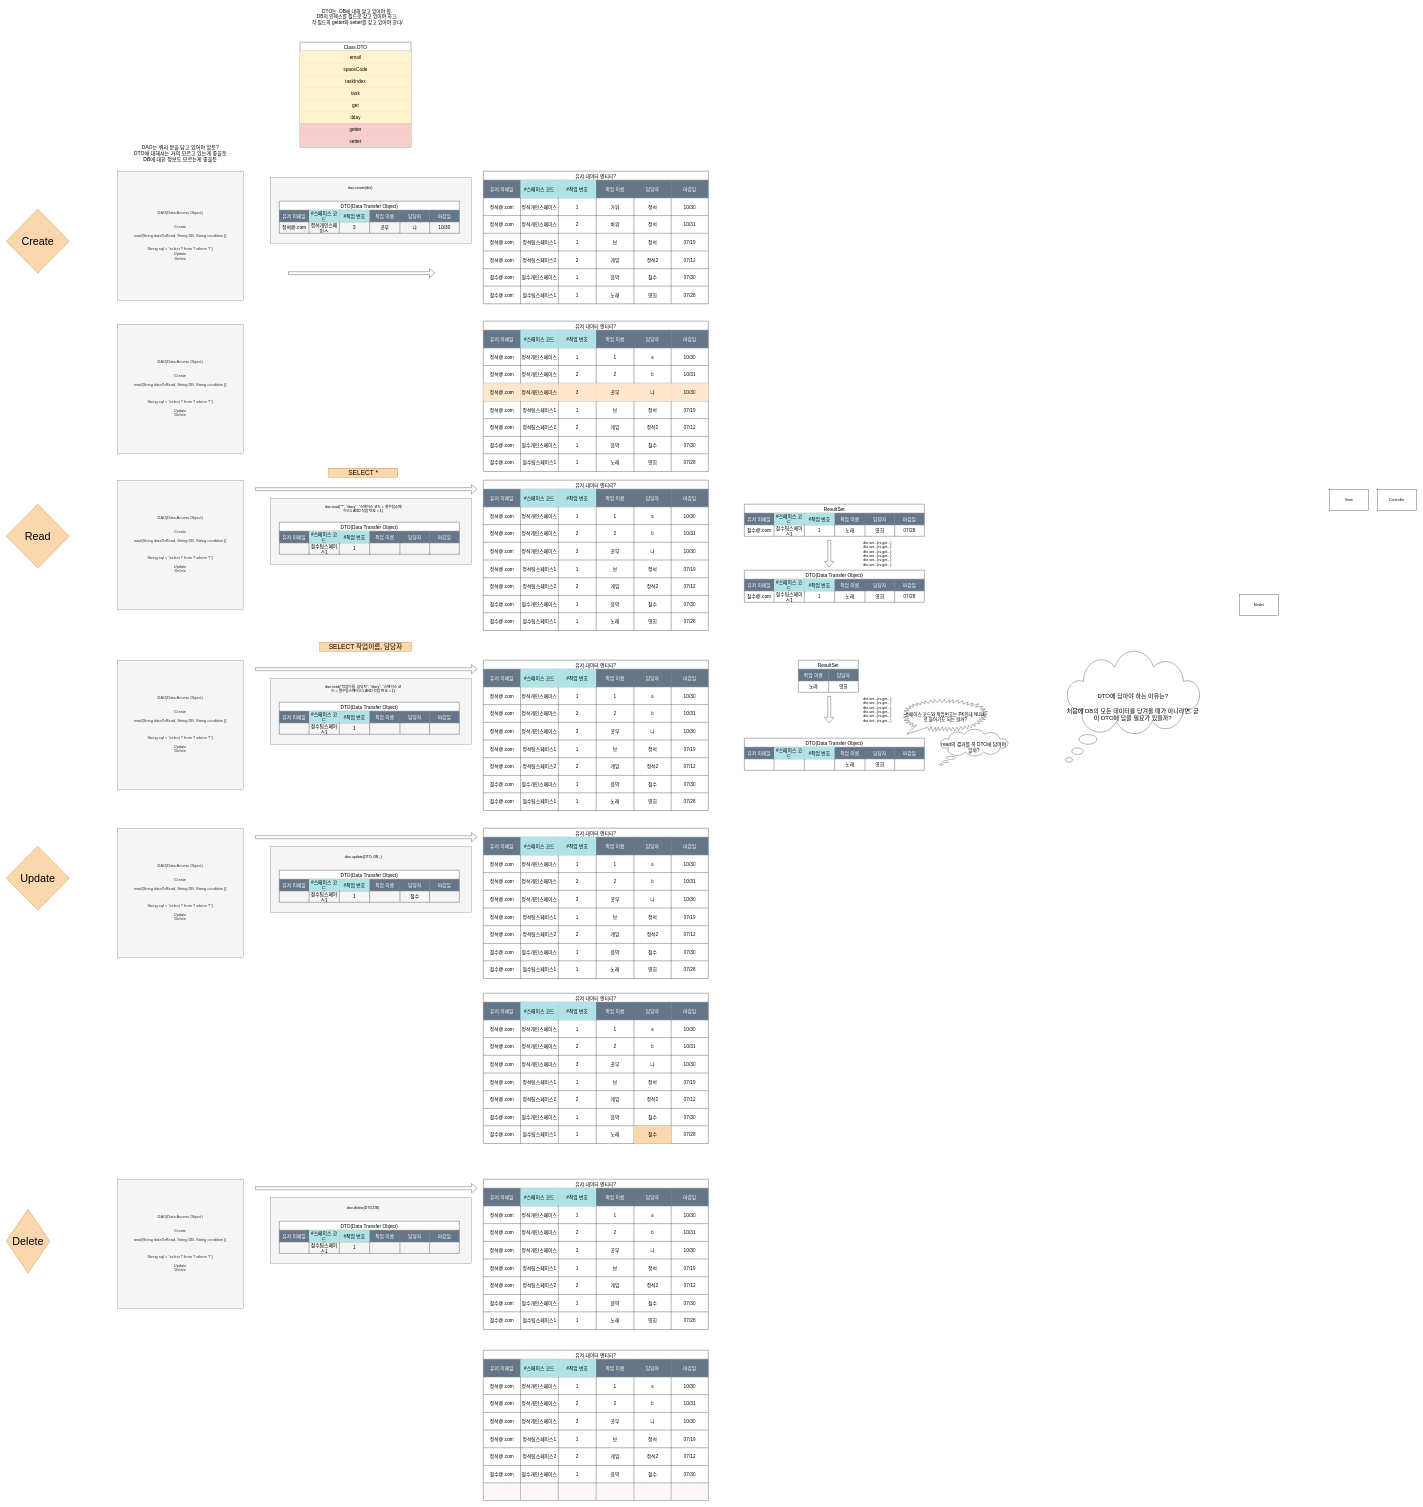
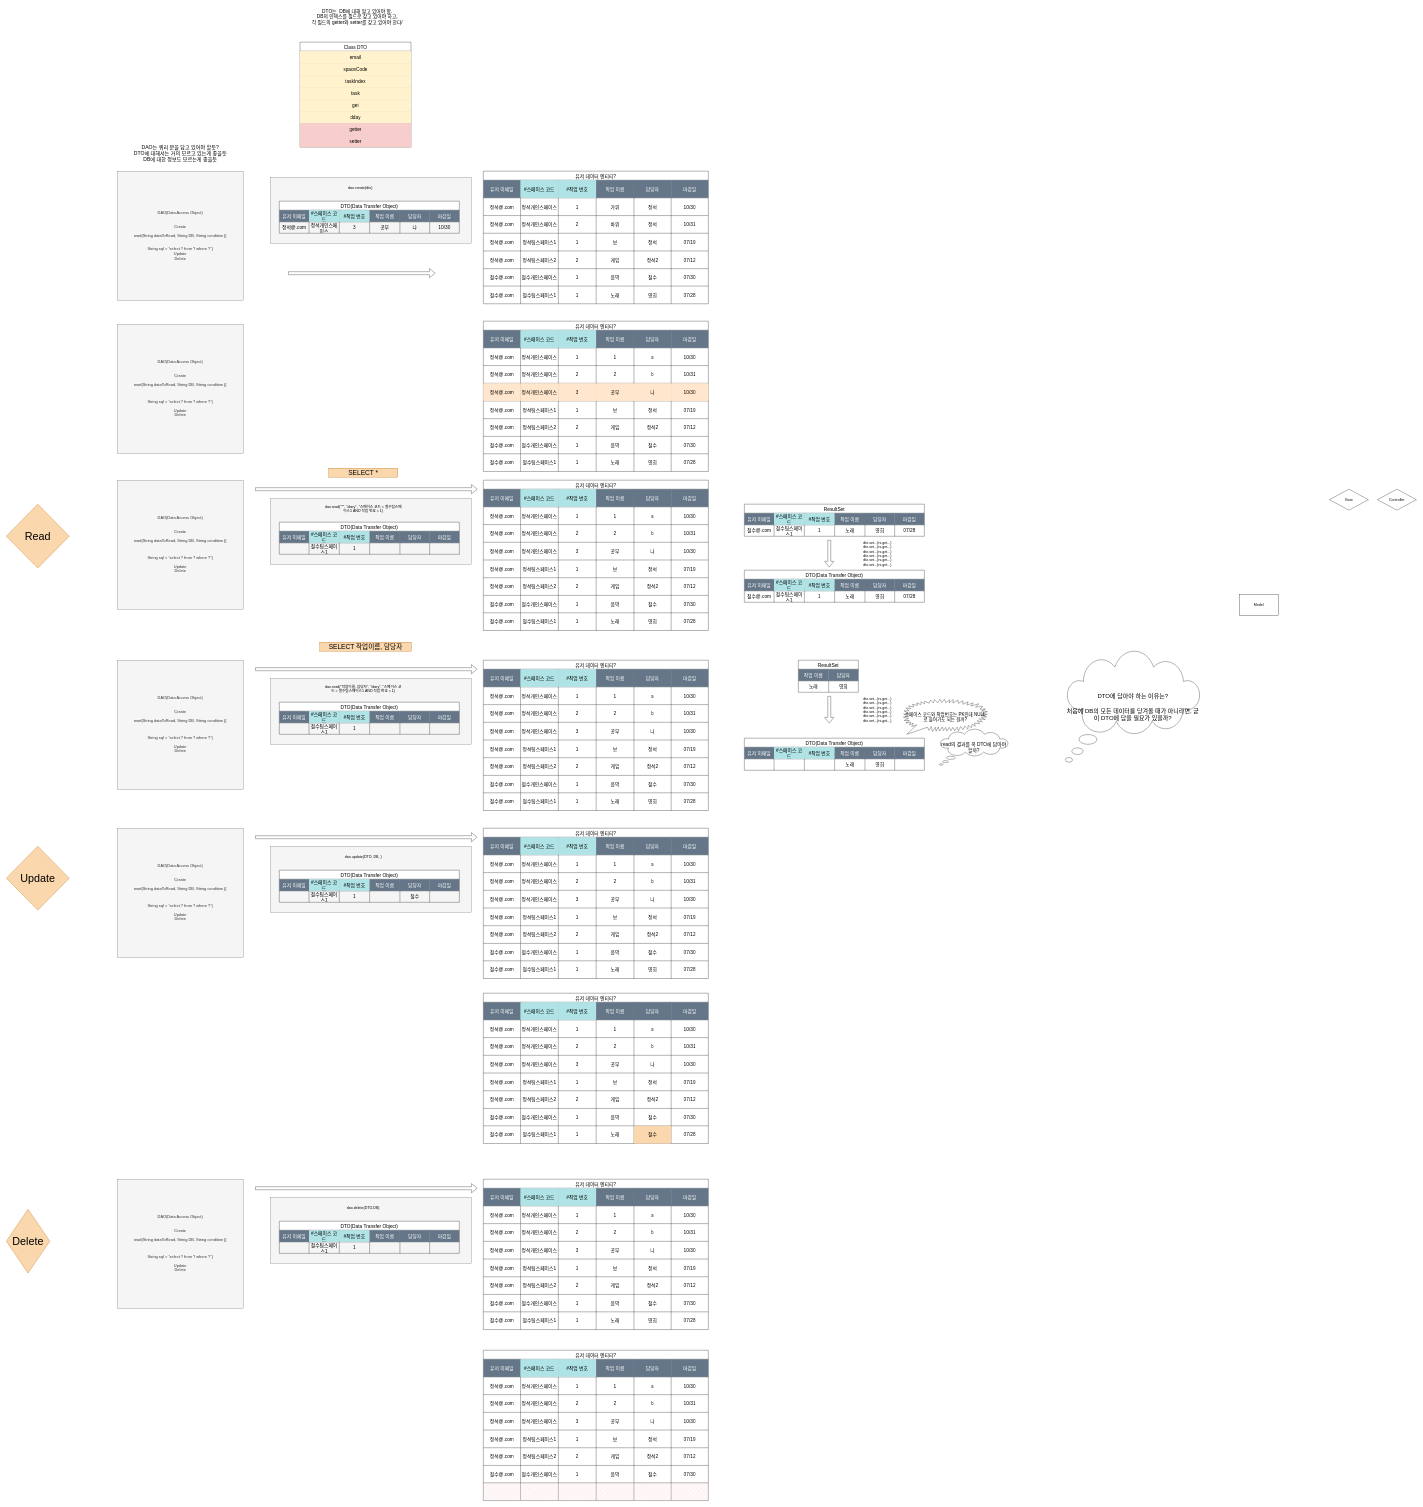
node "Create": removed
node "View": shape rectangle -> diamond
node "Controller": shape rectangle -> diamond
